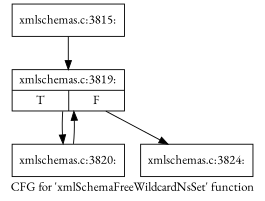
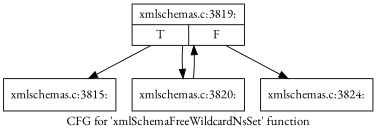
edge "xmlschemas.c:3815:" -> "xmlschemas.c:3819:": reversed
